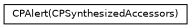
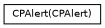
node "CPAlert(CPSynthesizedAccessors)": label "CPAlert(CPSynthesizedAccessors)" -> "CPAlert(CPAlert)"
